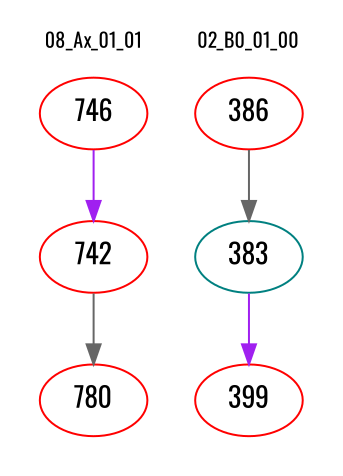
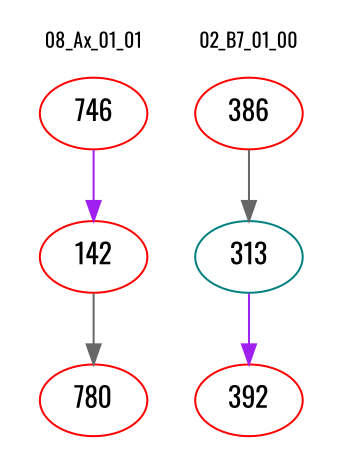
cluster "02_B0_01_00": label "02_B0_01_00" -> "02_B7_01_00"
node "742": label "742" -> "142"
node "383": label "383" -> "313"
node "399": label "399" -> "392"
